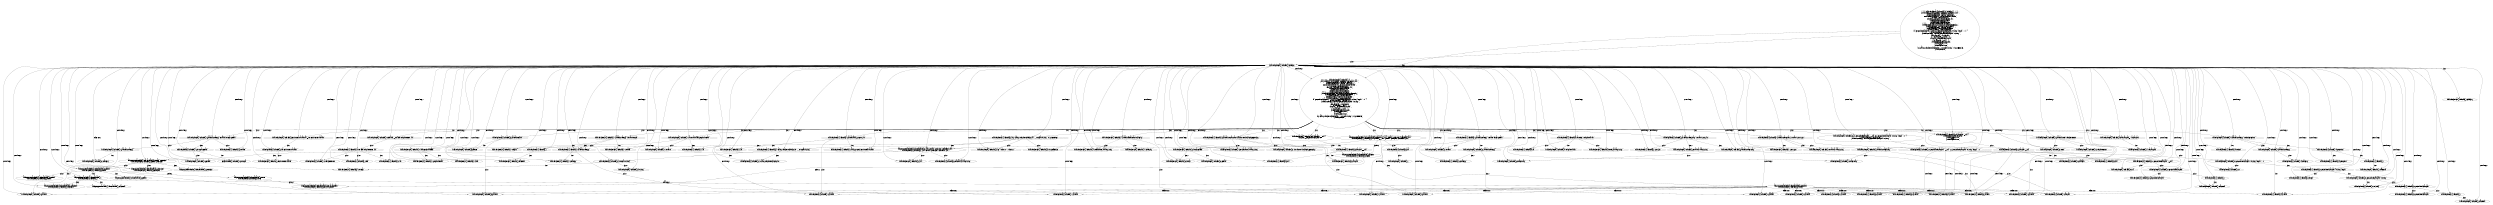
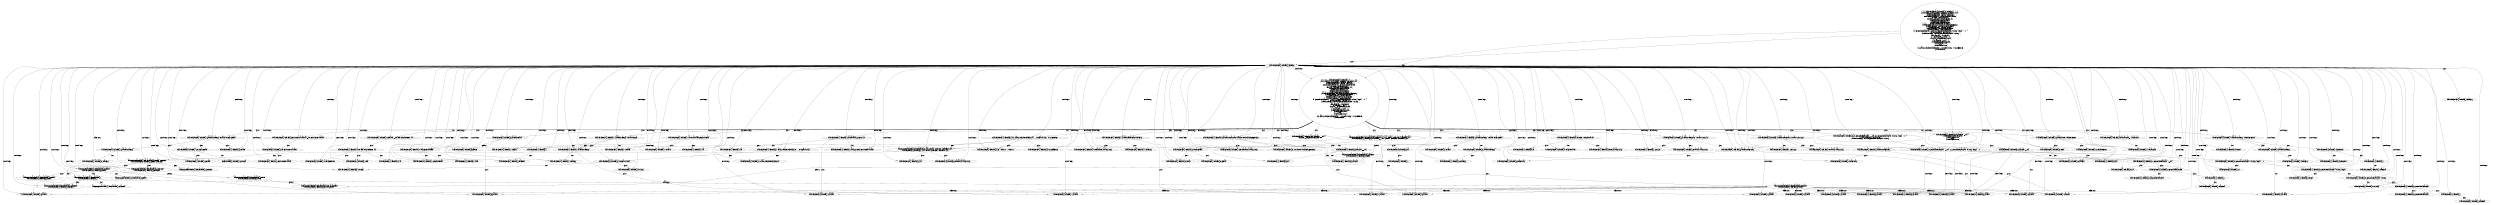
edge "buildWebsphereJar#?,File,File#4:ejbdeploy" -> "buildWebsphereJar#?,File,File#18:setValue()": removed, label "Control Dep:1"
edge "buildWebsphereJar#?,File,File#35:javaTask.execute()" -> "buildWebsphereJar#?,File,File#35:execute()": label "AST:1" -> "Action:2"
